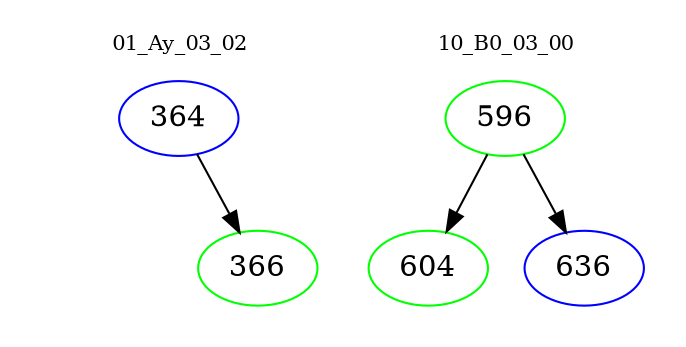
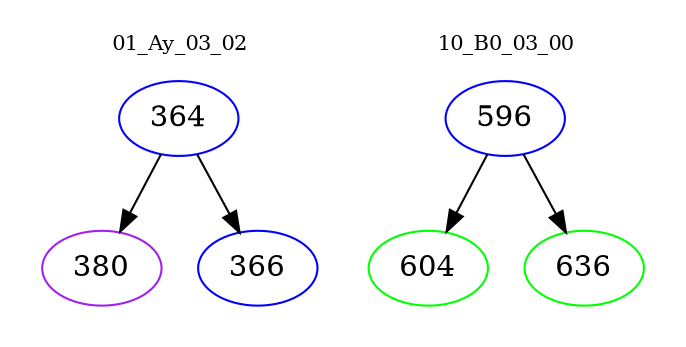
node "596": color green -> blue
node "380": added
node "366": color green -> blue
node "636": color blue -> green
